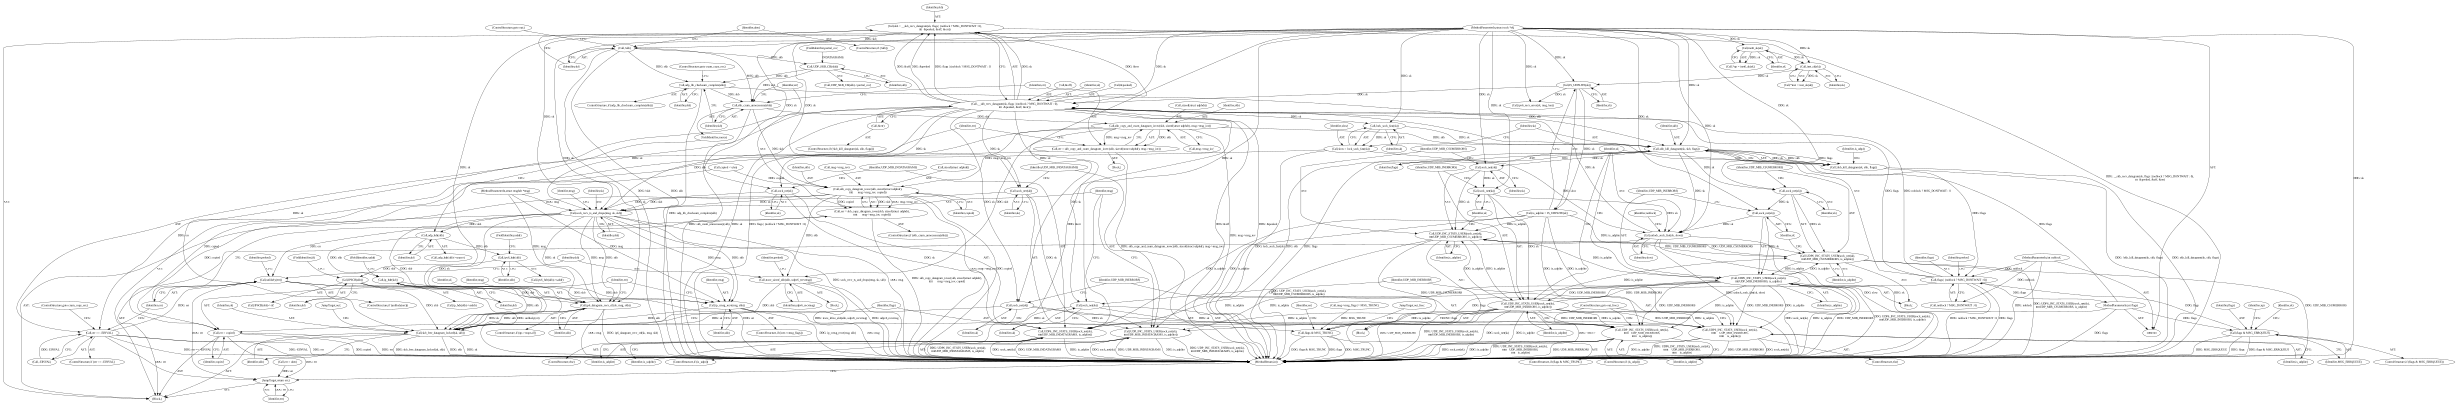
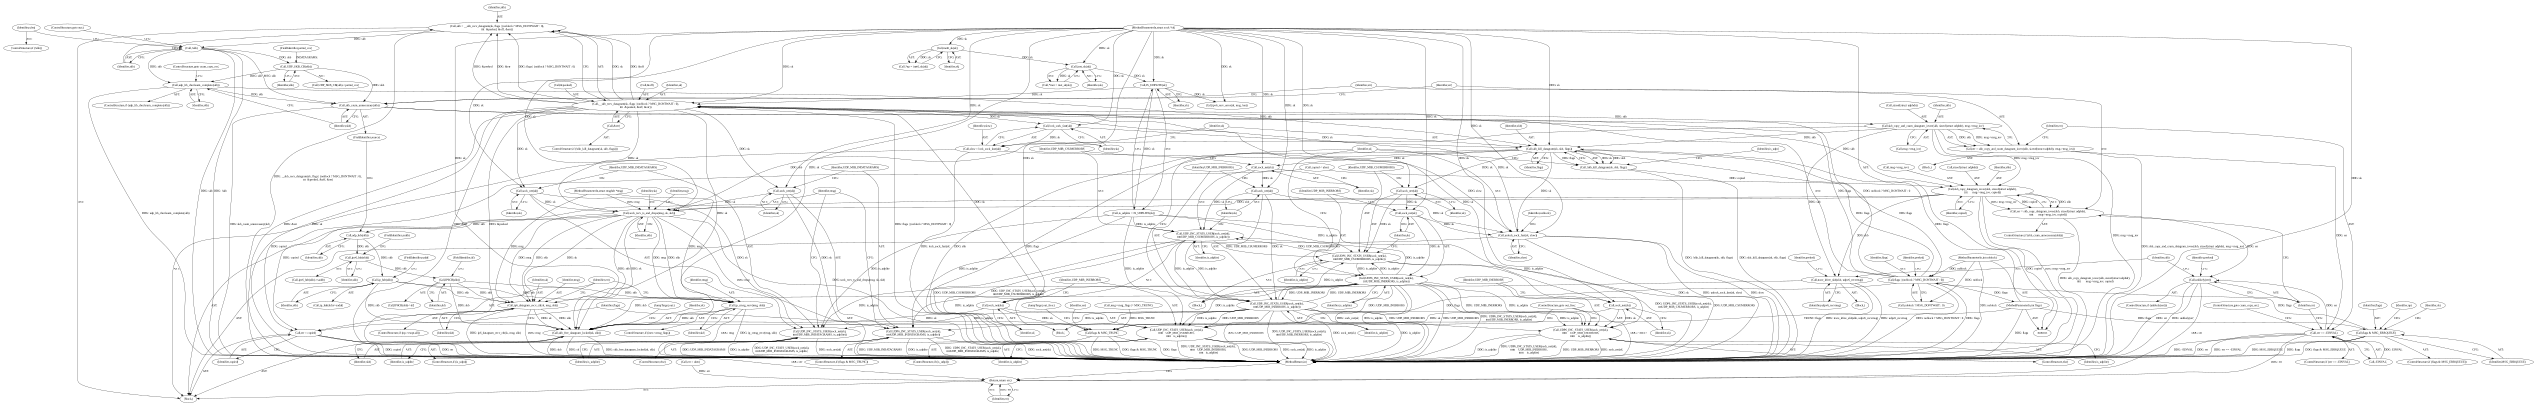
edge "(Call,flags | (noblock ? MSG_DONTWAIT : 0))" -> "(Call,skb_kill_datagram(sk, skb, flags))": added, label "DDG: flags"
node "(Call,udp_hdr(skb)->source)": removed
node "(Call,trace_sizeof_skb(skb, udpv6_recvmsg))": label "(Call,trace_sizeof_skb(skb, udpv6_recvmsg))" -> "(Call,trace_kfree_skb(skb, udpv6_recvmsg))"
edge "(Call,ip_hdr(skb))" -> "(Call,ip6_datagram_recv_ctl(sk, msg, skb))": added, label "DDG: skb"
node "(JumpTarget,return err;)": label "(JumpTarget,return err;)" -> "(Return,return err;)"
